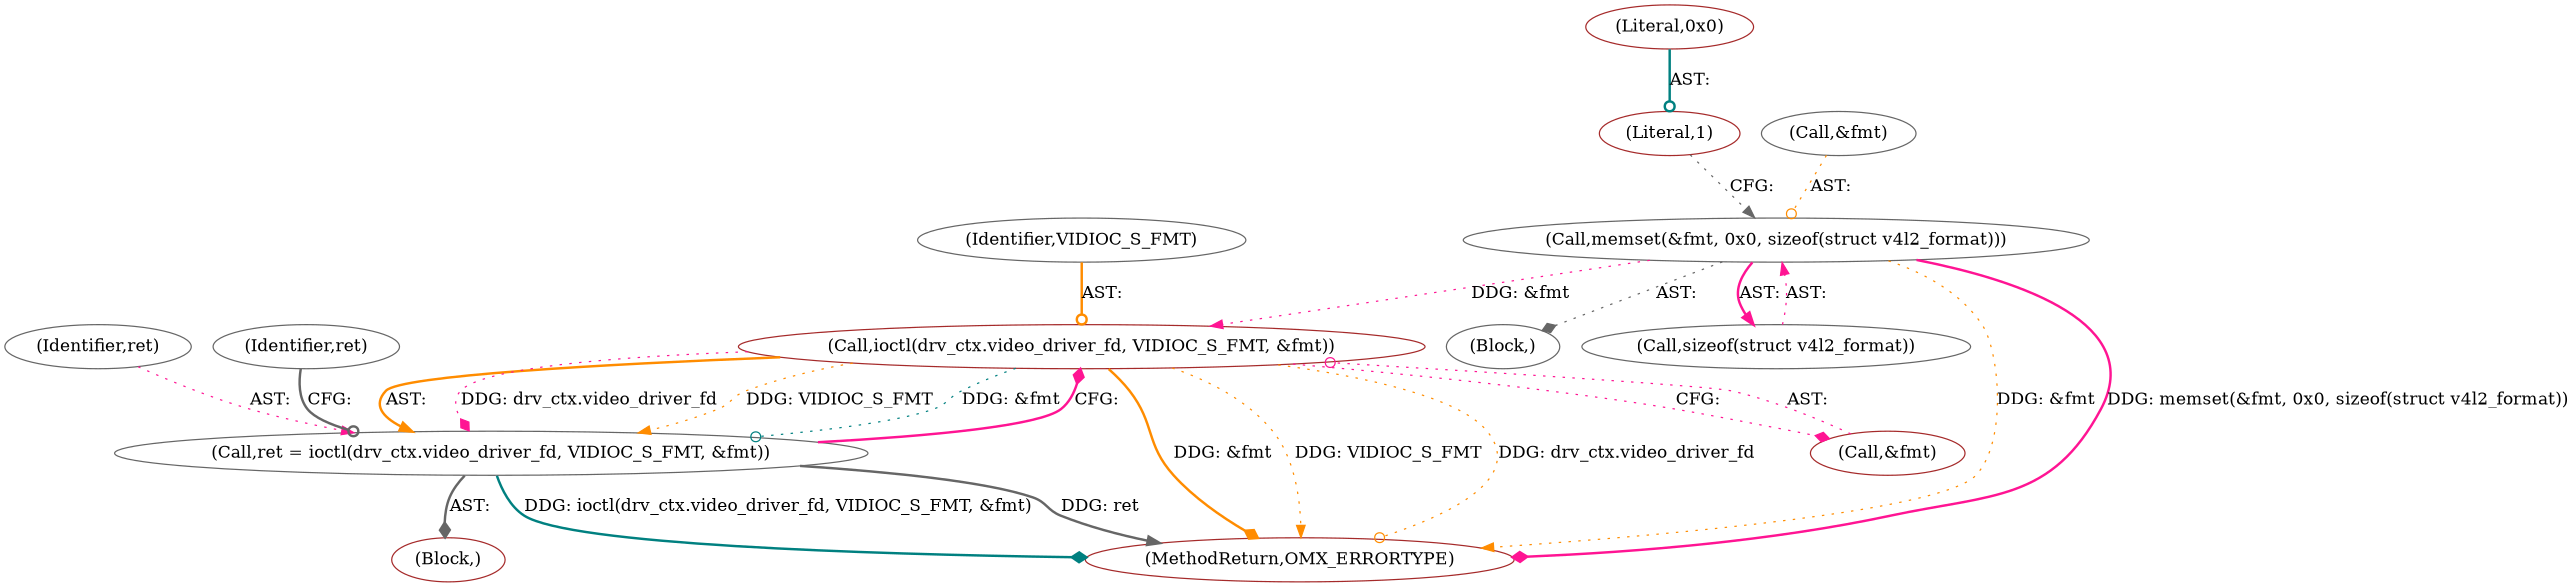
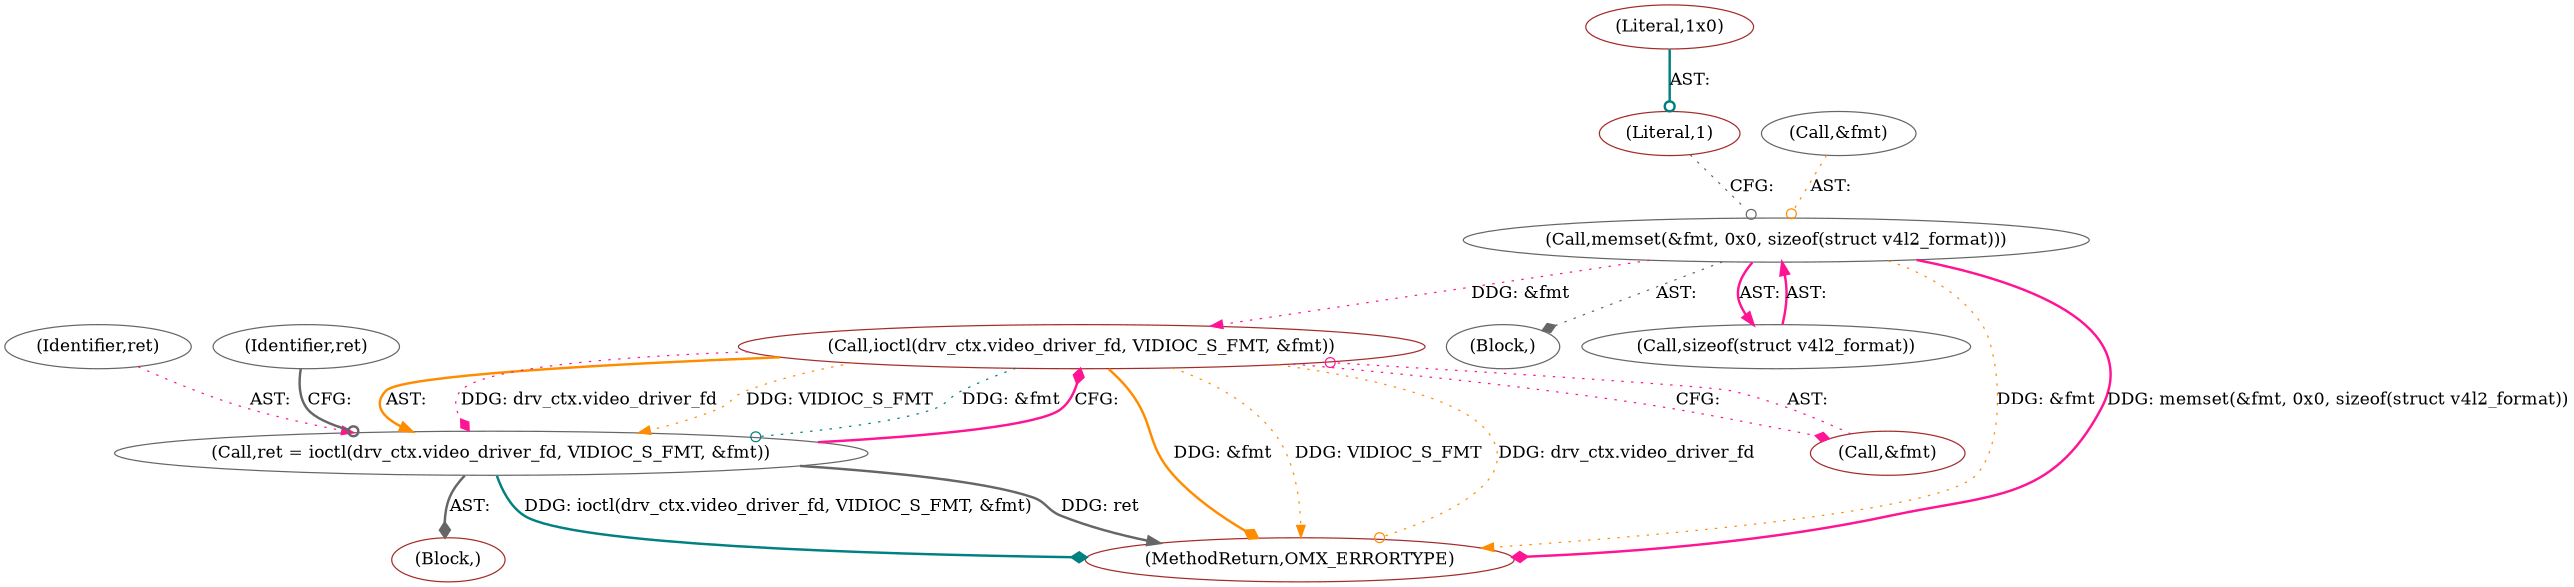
node "(Literal,0x0)": label "(Literal,0x0)" -> "(Literal,1x0)"
edge "(Literal,1)" -> "(Call,memset(&fmt, 0x0, sizeof(struct v4l2_format)))": arrowhead normal -> odot
node "(Identifier,VIDIOC_S_FMT)": removed
edge "(Call,sizeof(struct v4l2_format))" -> "(Call,memset(&fmt, 0x0, sizeof(struct v4l2_format)))": style dotted -> bold
